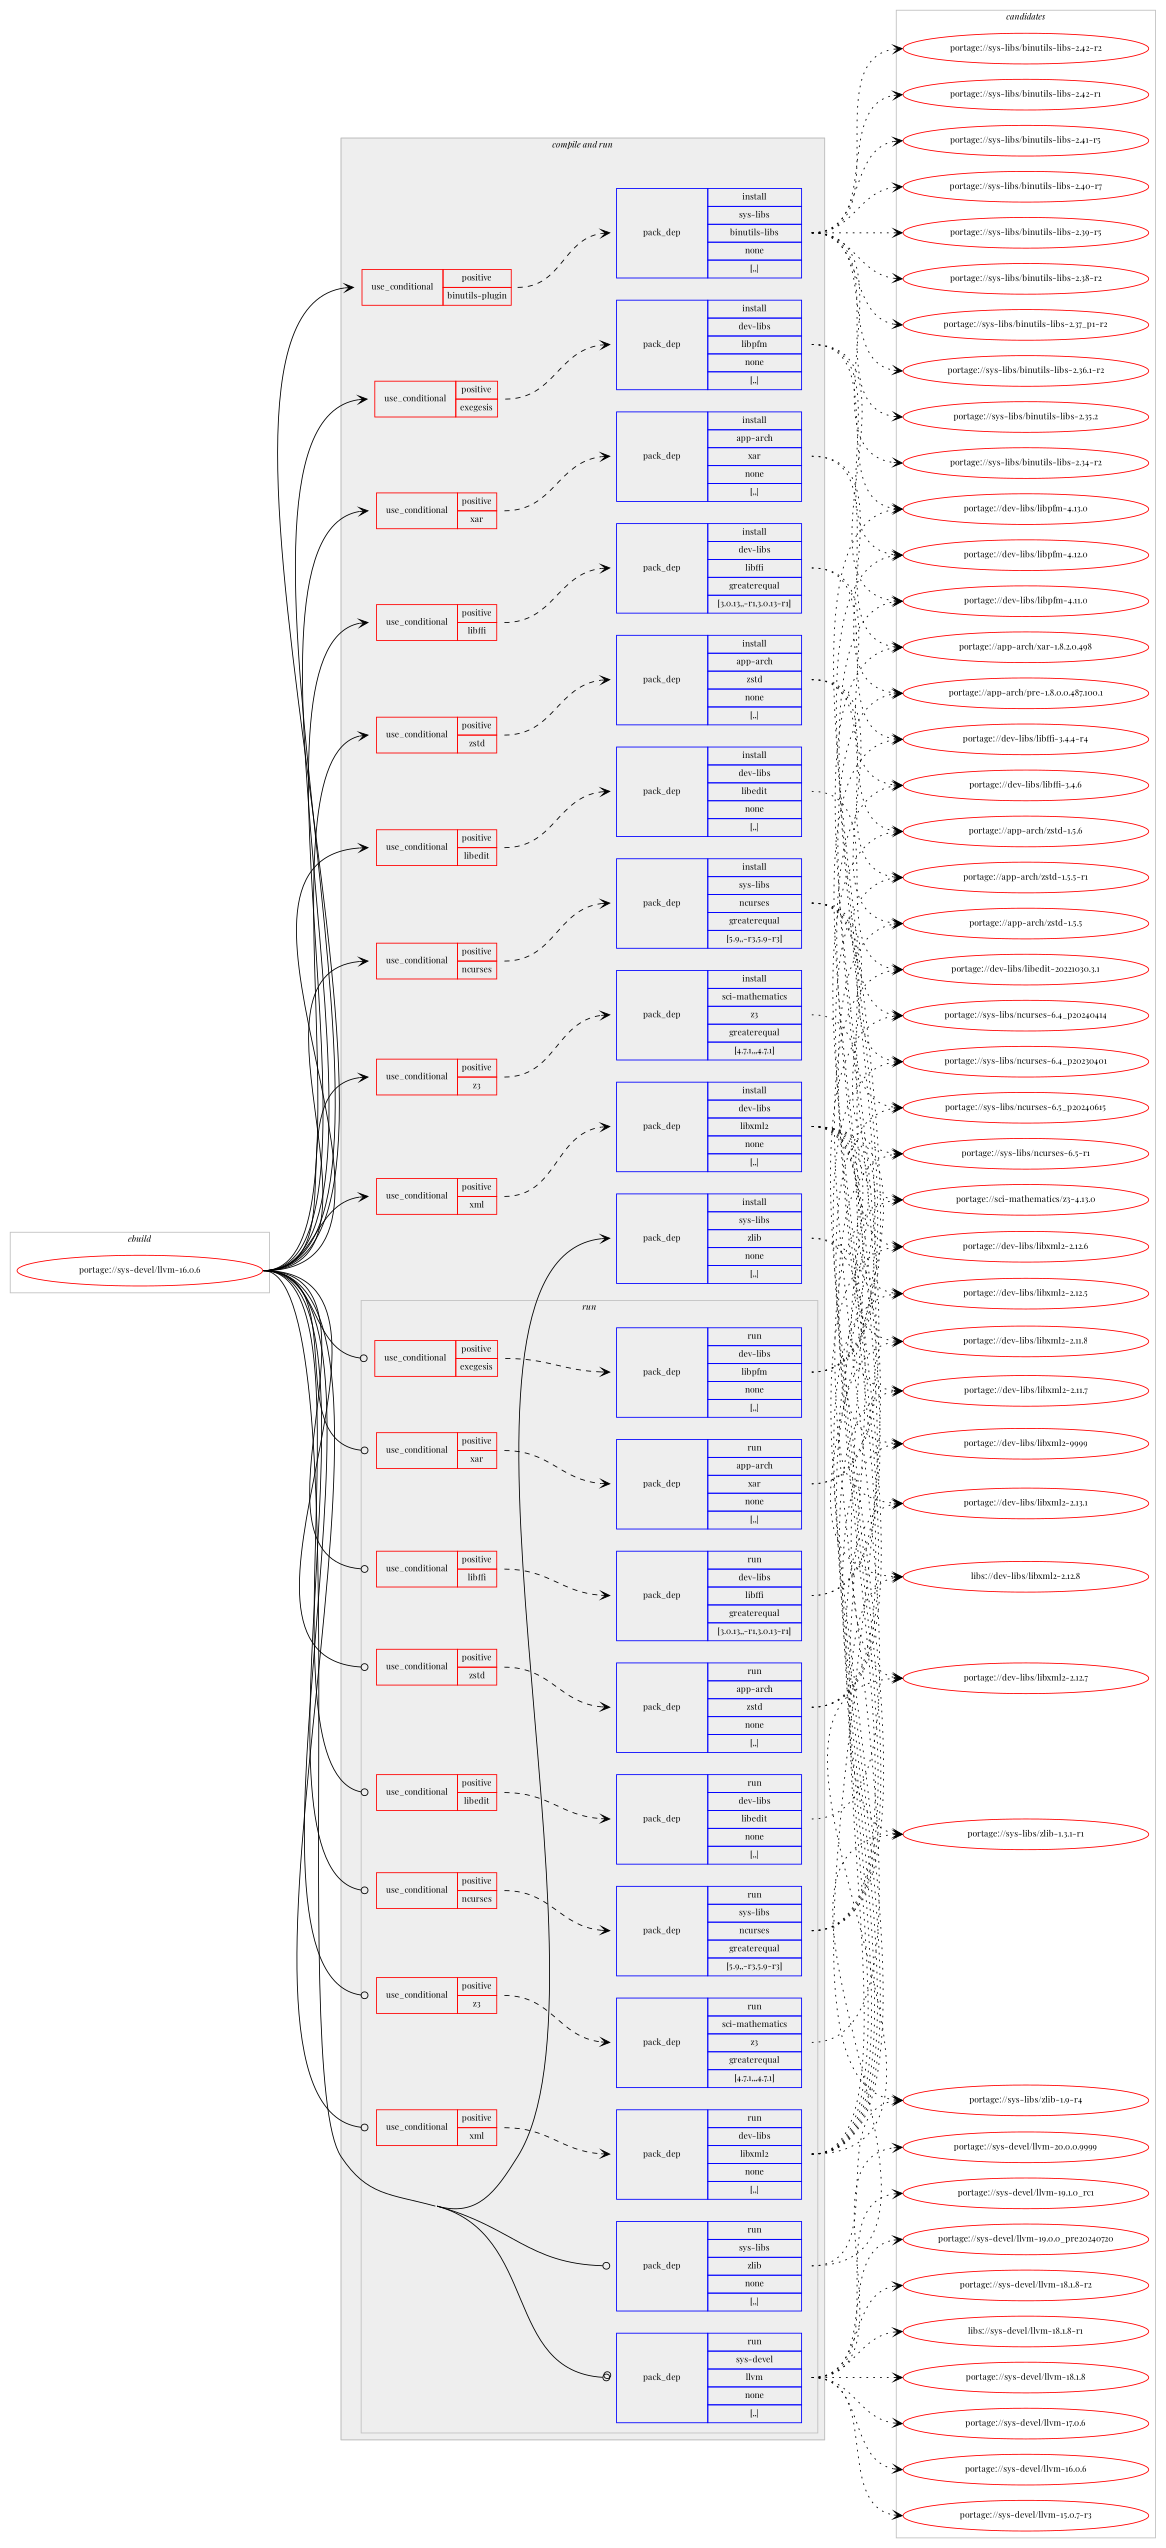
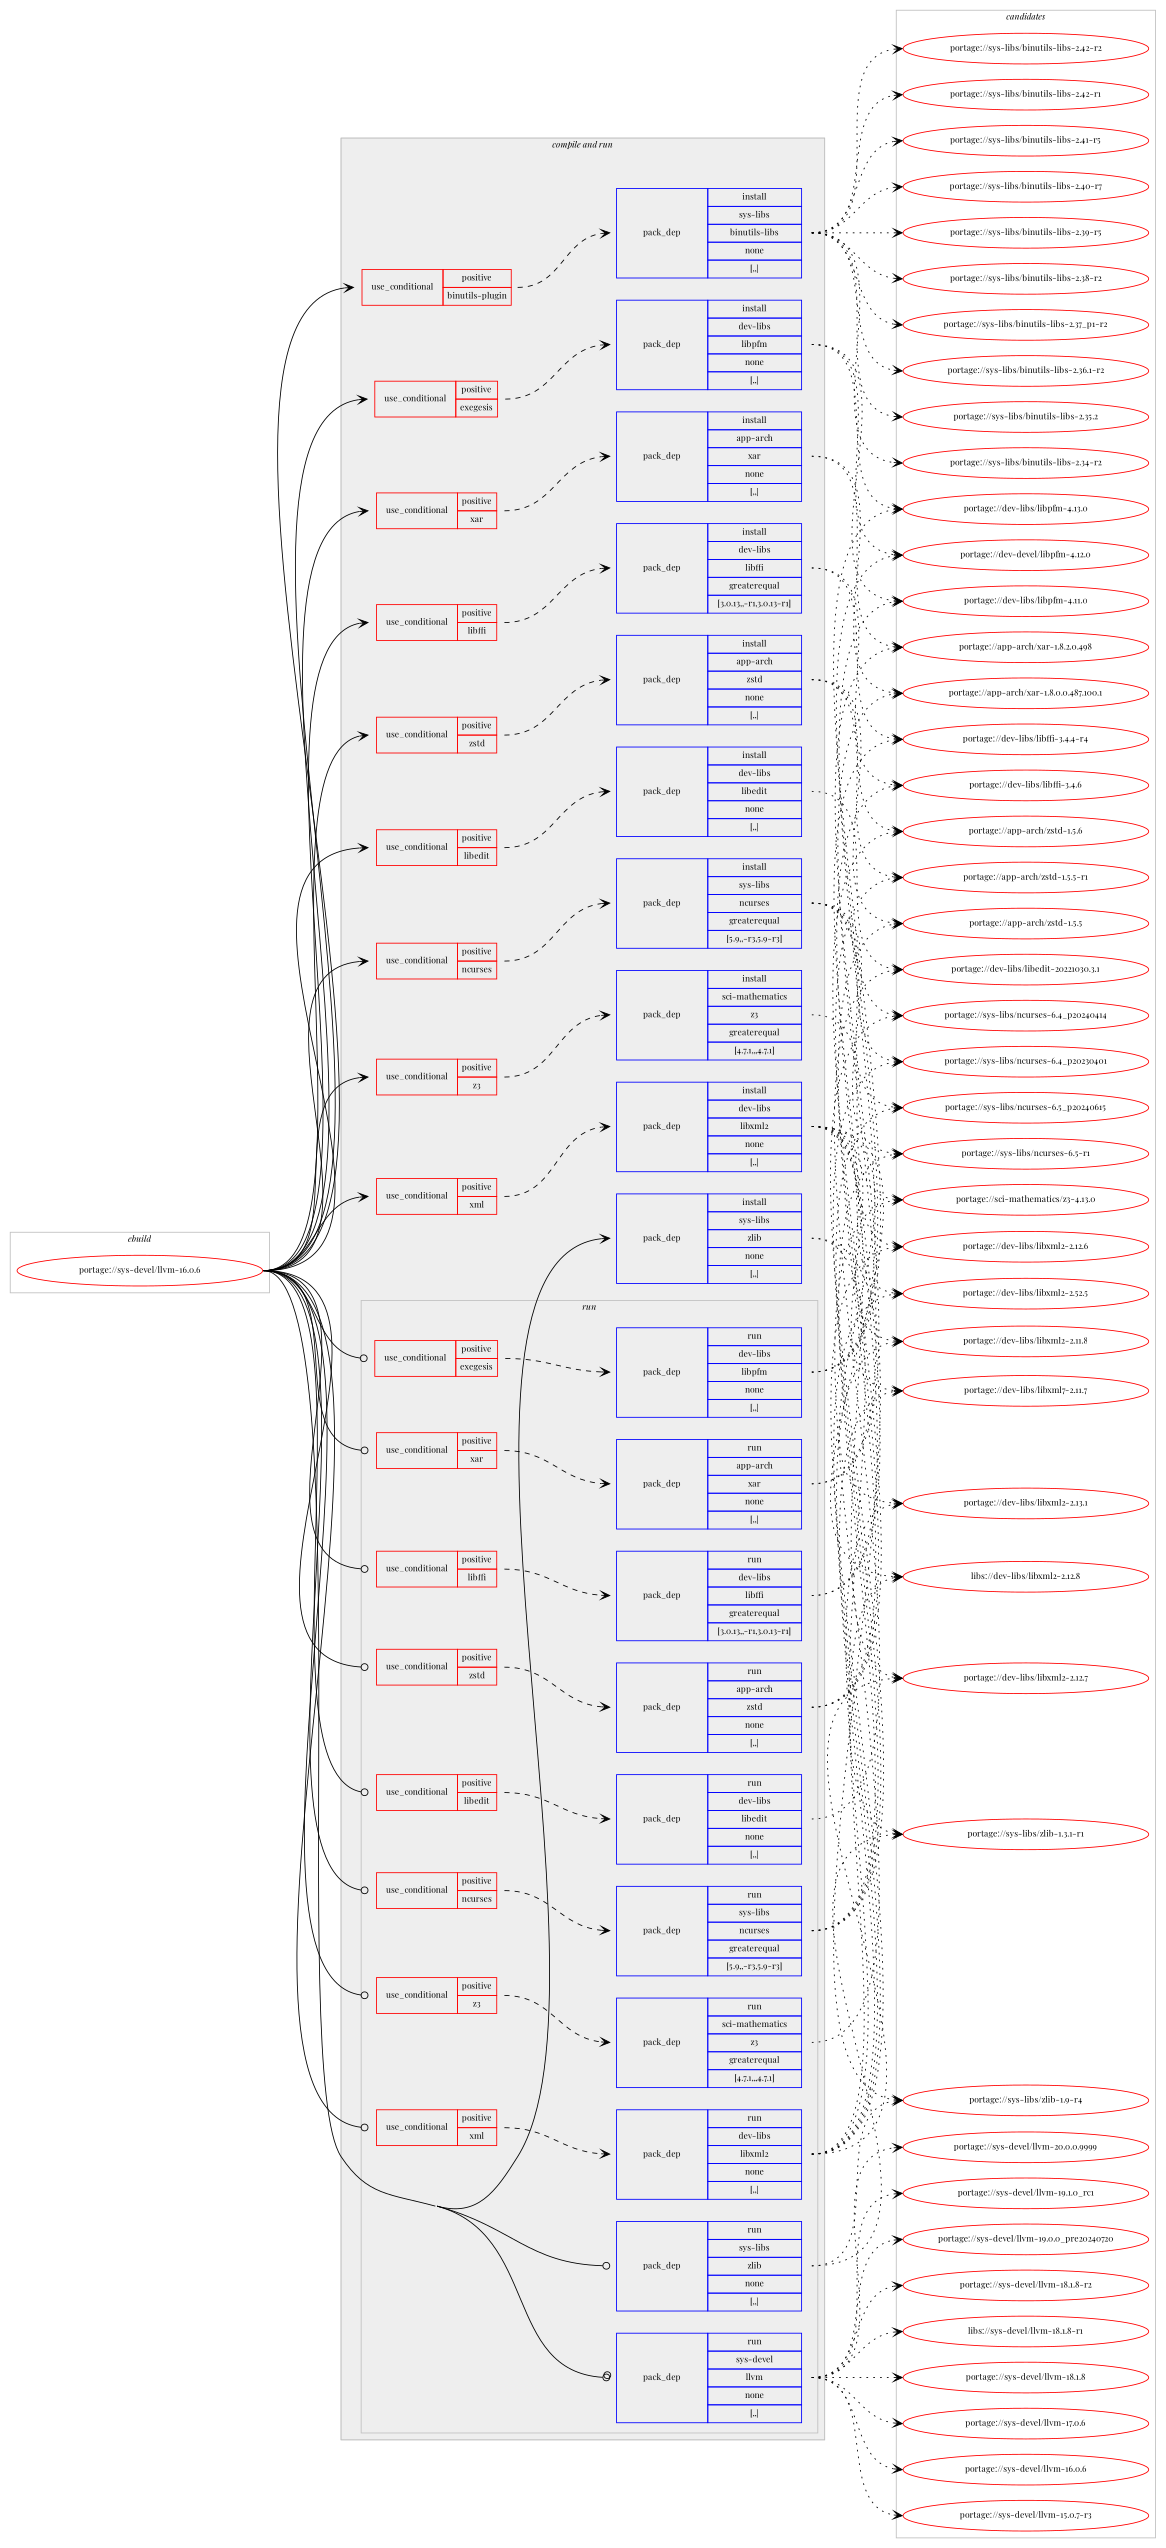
node "portage://dev-libs/libpfm-4.12.0": label "portage://dev-libs/libpfm-4.12.0" -> "portage://dev-devel/libpfm-4.12.0"
node "portage://app-arch/pre-1.8.0.0.487.100.1": label "portage://app-arch/pre-1.8.0.0.487.100.1" -> "portage://app-arch/xar-1.8.0.0.487.100.1"
node "portage://dev-libs/libxml2-2.12.5": label "portage://dev-libs/libxml2-2.12.5" -> "portage://dev-libs/libxml2-2.52.5"
node "portage://dev-libs/libxml2-2.11.7": label "portage://dev-libs/libxml2-2.11.7" -> "portage://dev-libs/libxml7-2.11.7"
node "portage://dev-libs/libxml2-9999": removed
